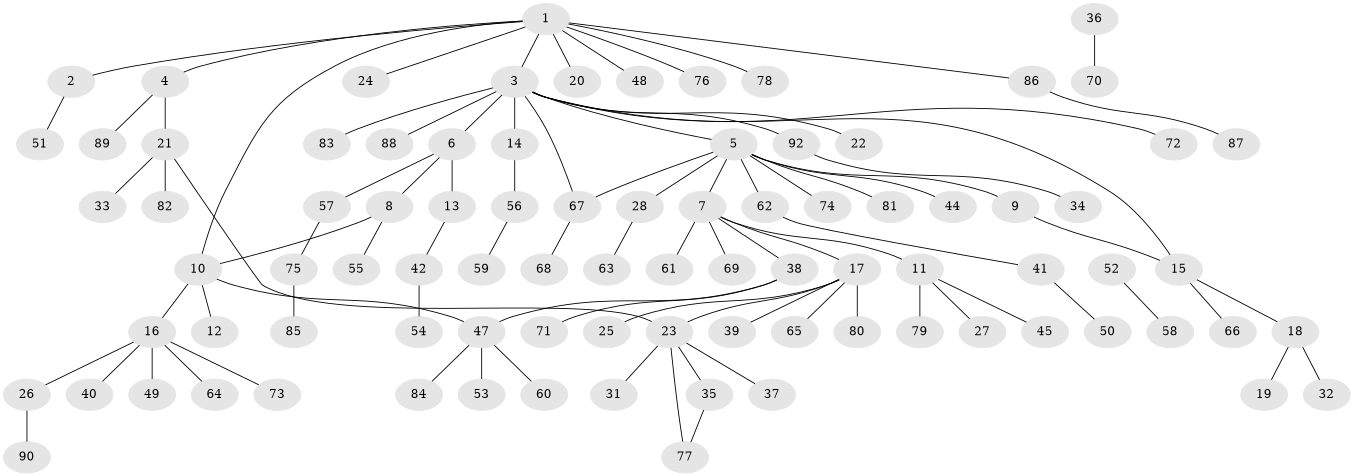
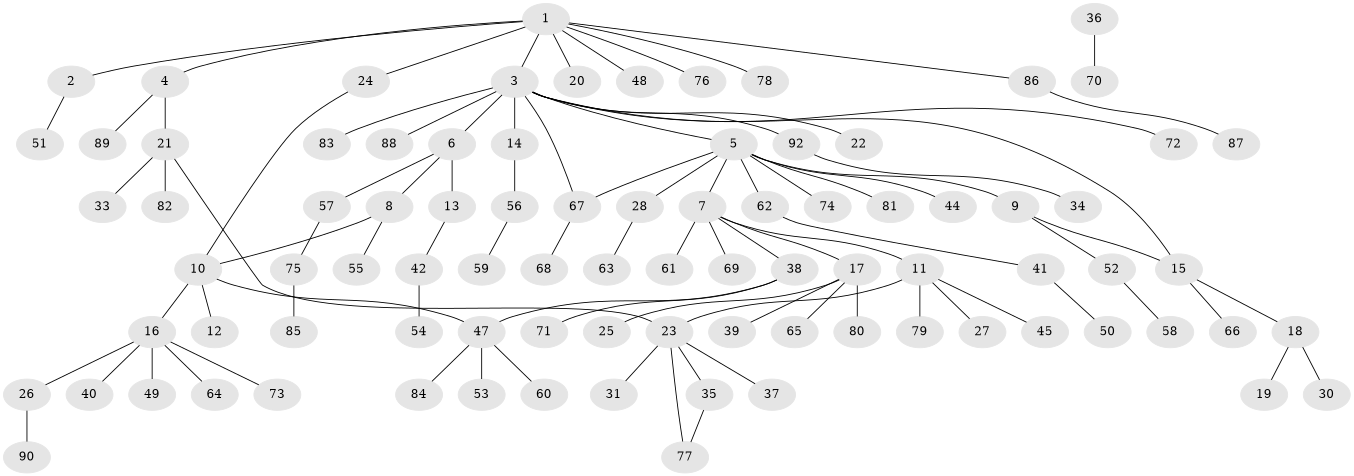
edge "1" -- "10": now "24" -- "10"
edge "9" -- "52": added
edge "17" -- "23": now "11" -- "23"
node "32": label "32" -> "30"
